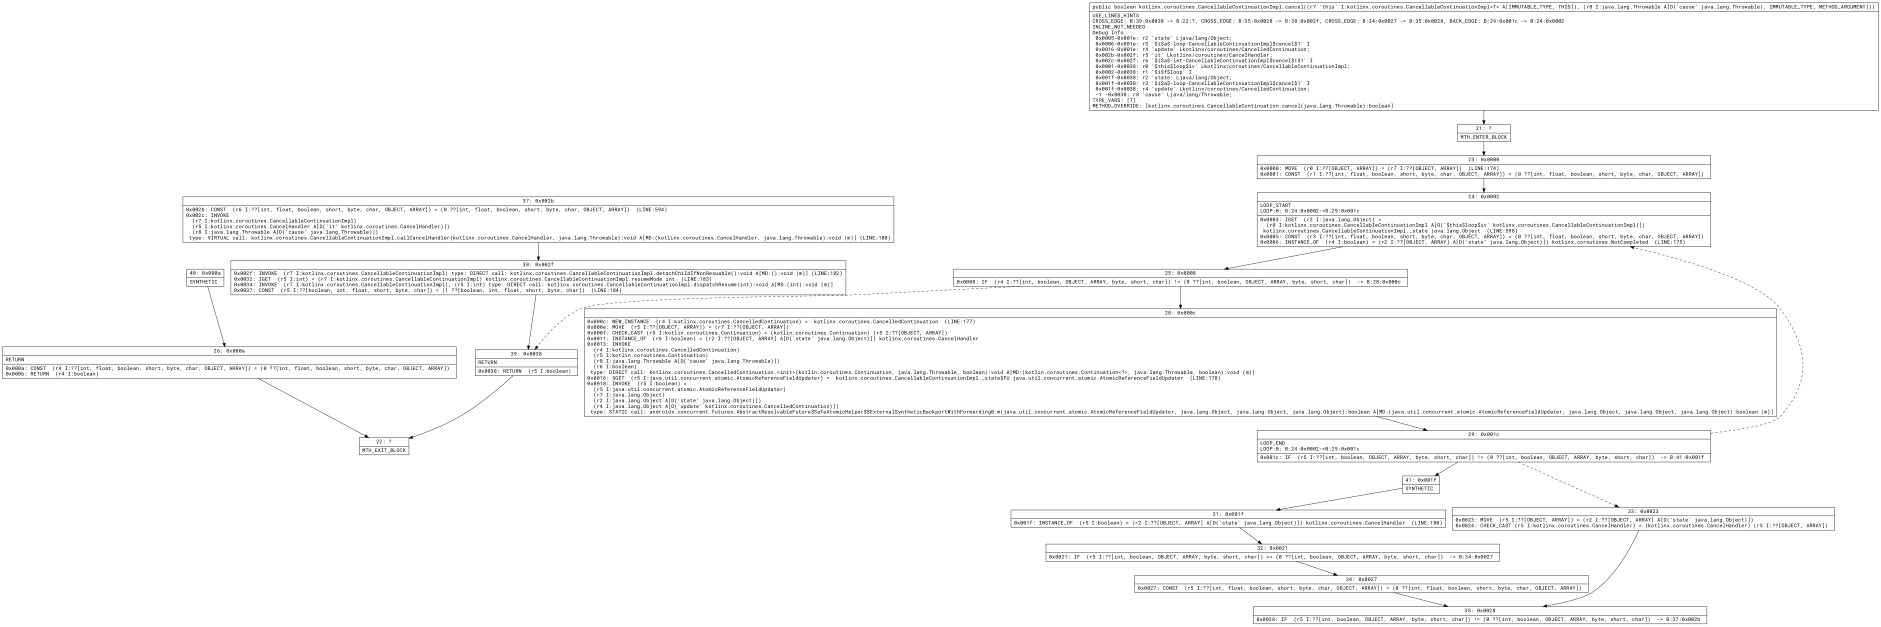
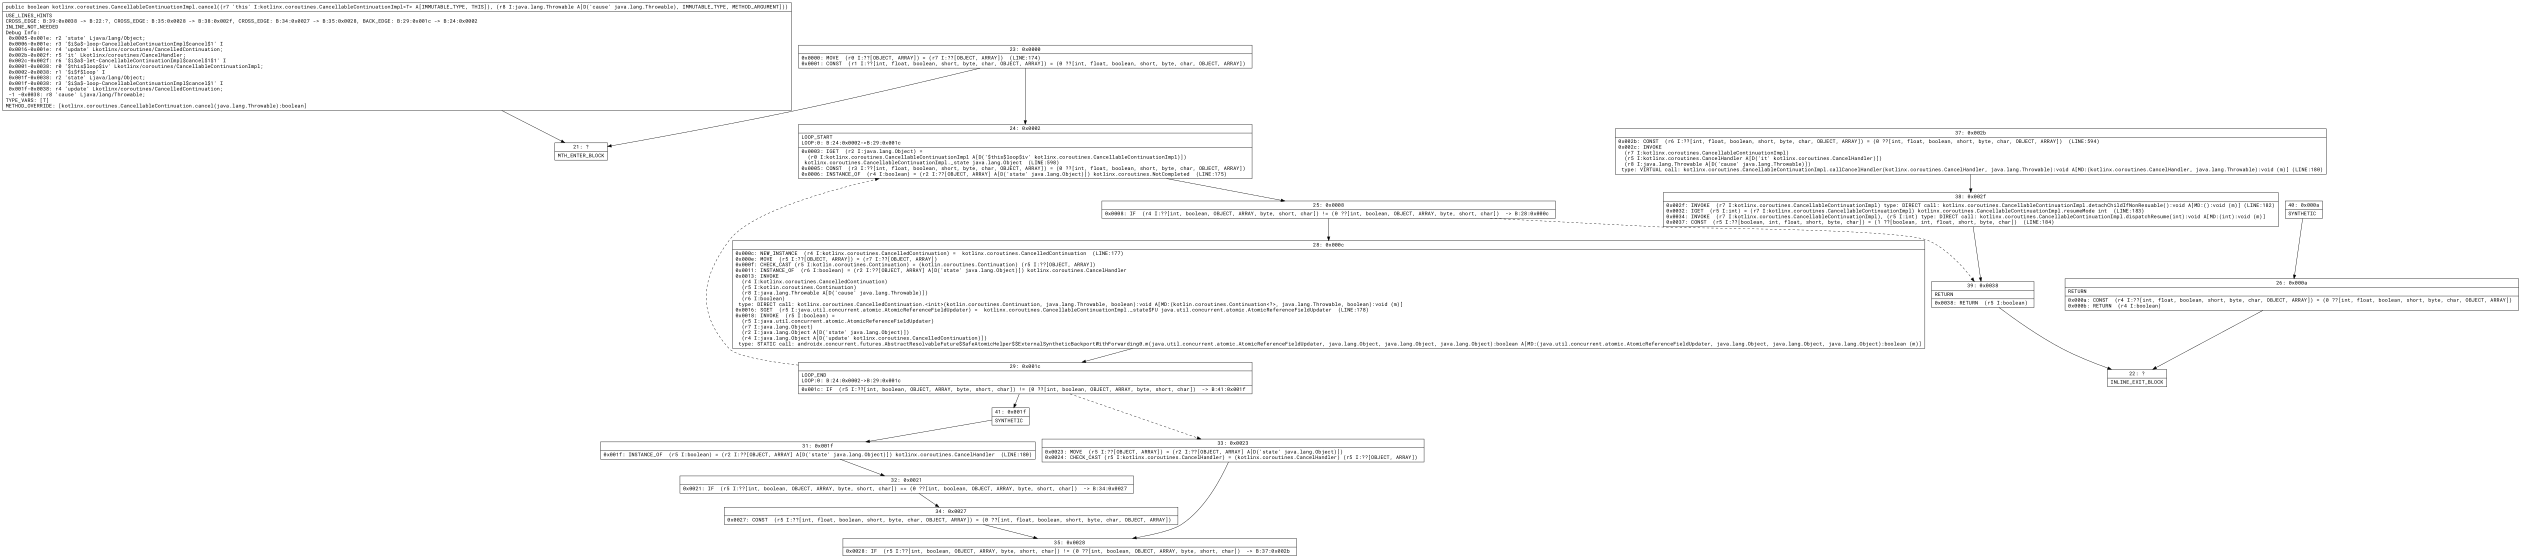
edge "21: ?" -> "23: 0x0000": reversed
node "22: ?": text "MTH_EXIT_BLOCK" -> "INLINE_EXIT_BLOCK"
